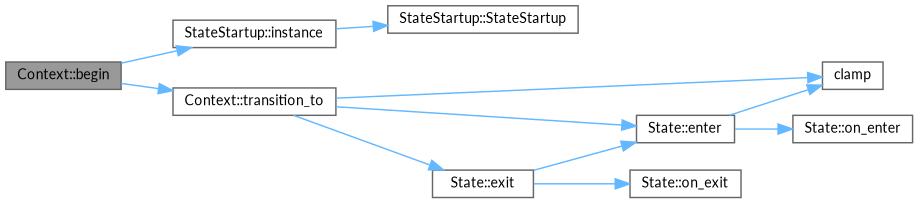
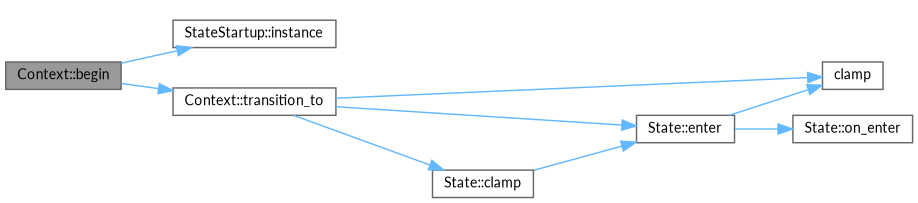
node "StateStartup::StateStartup": removed
node "State::exit": label "State::exit" -> "State::clamp"
node "State::on_exit": removed
